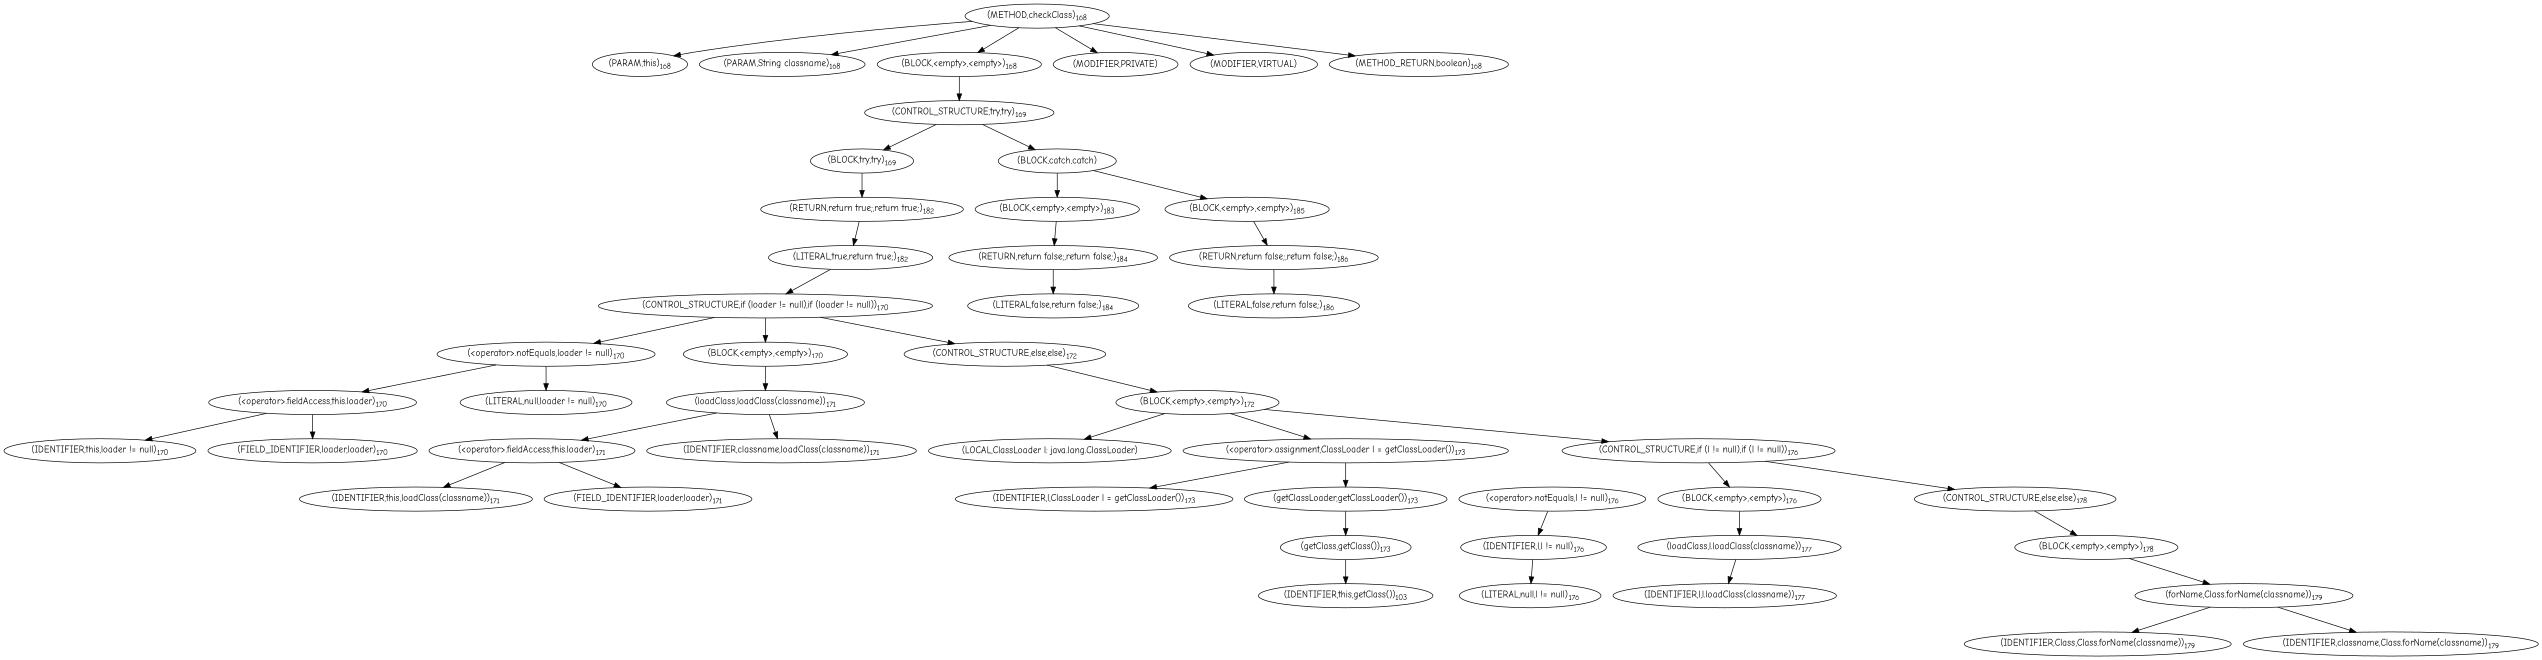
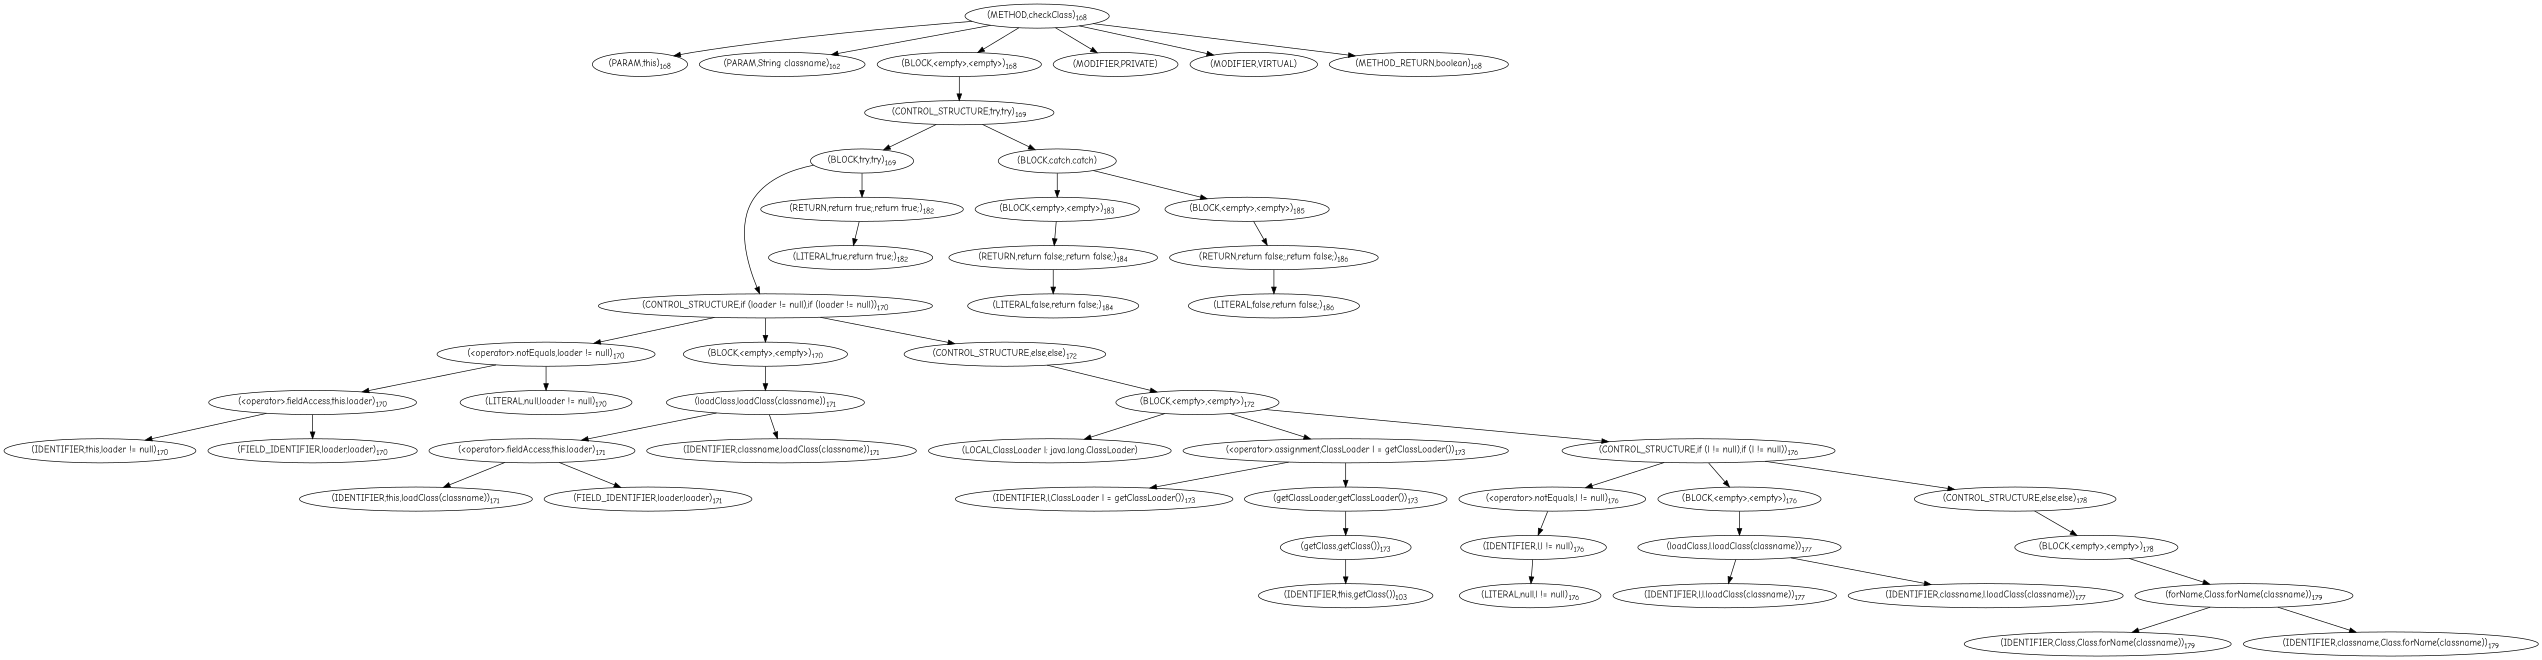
node "(PARAM,String classname)": text "168" -> "162"
edge "(LITERAL,true,return true;)" -> "(CONTROL_STRUCTURE,if (loader != null),if (loader != null))": now "(BLOCK,try,try)" -> "(CONTROL_STRUCTURE,if (loader != null),if (loader != null))"
edge "(CONTROL_STRUCTURE,if (l != null),if (l != null))" -> "(<operator>.notEquals,l != null)": added
node "(IDENTIFIER,classname,l.loadClass(classname))": added
